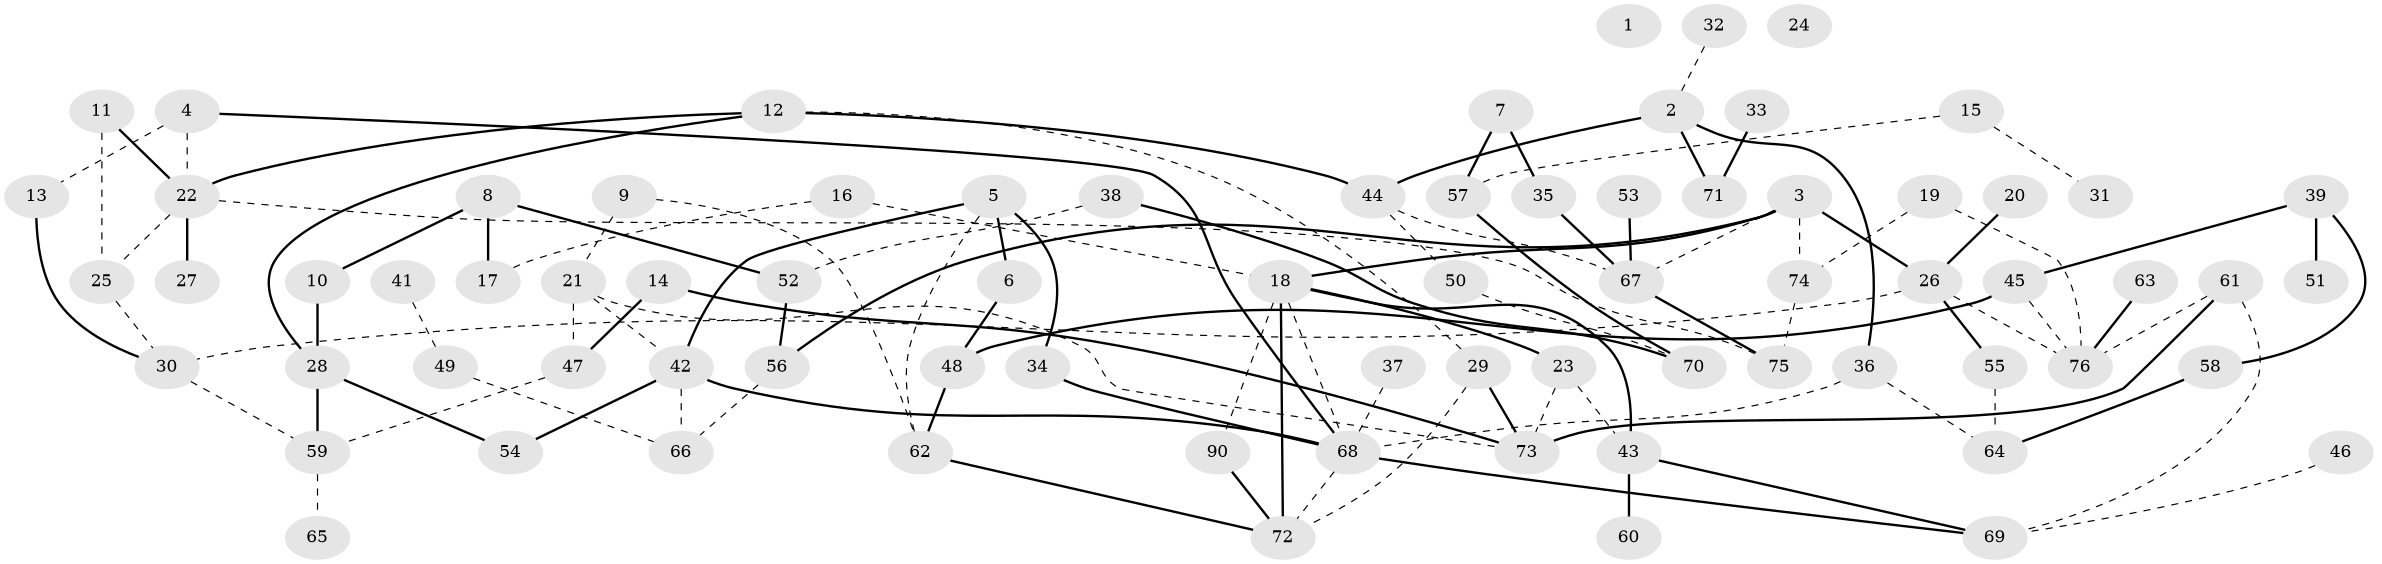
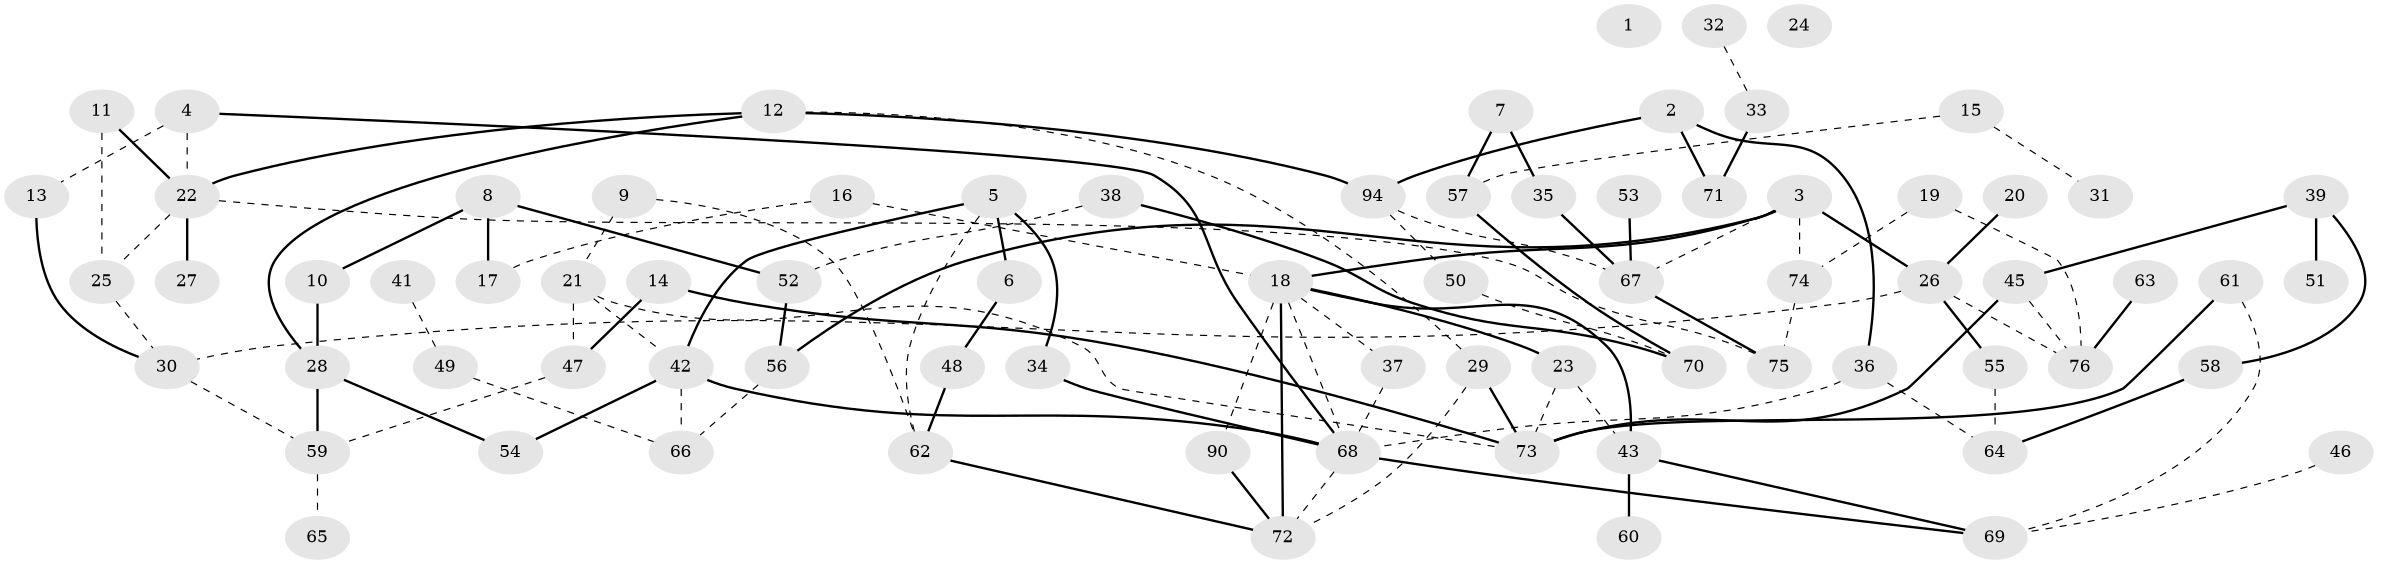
edge "32" -- "2": now "32" -- "33"
node "44": label "44" -> "94"
edge "45" -- "48": now "45" -- "73"
edge "61" -- "76": removed
edge "18" -- "37": added
